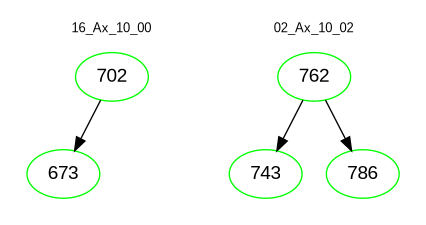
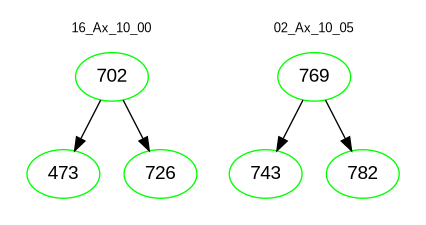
cluster "02_Ax_10_02": label "02_Ax_10_02" -> "02_Ax_10_05"
node "762": label "762" -> "769"
node "673": label "673" -> "473"
node "726": added
node "786": label "786" -> "782"
